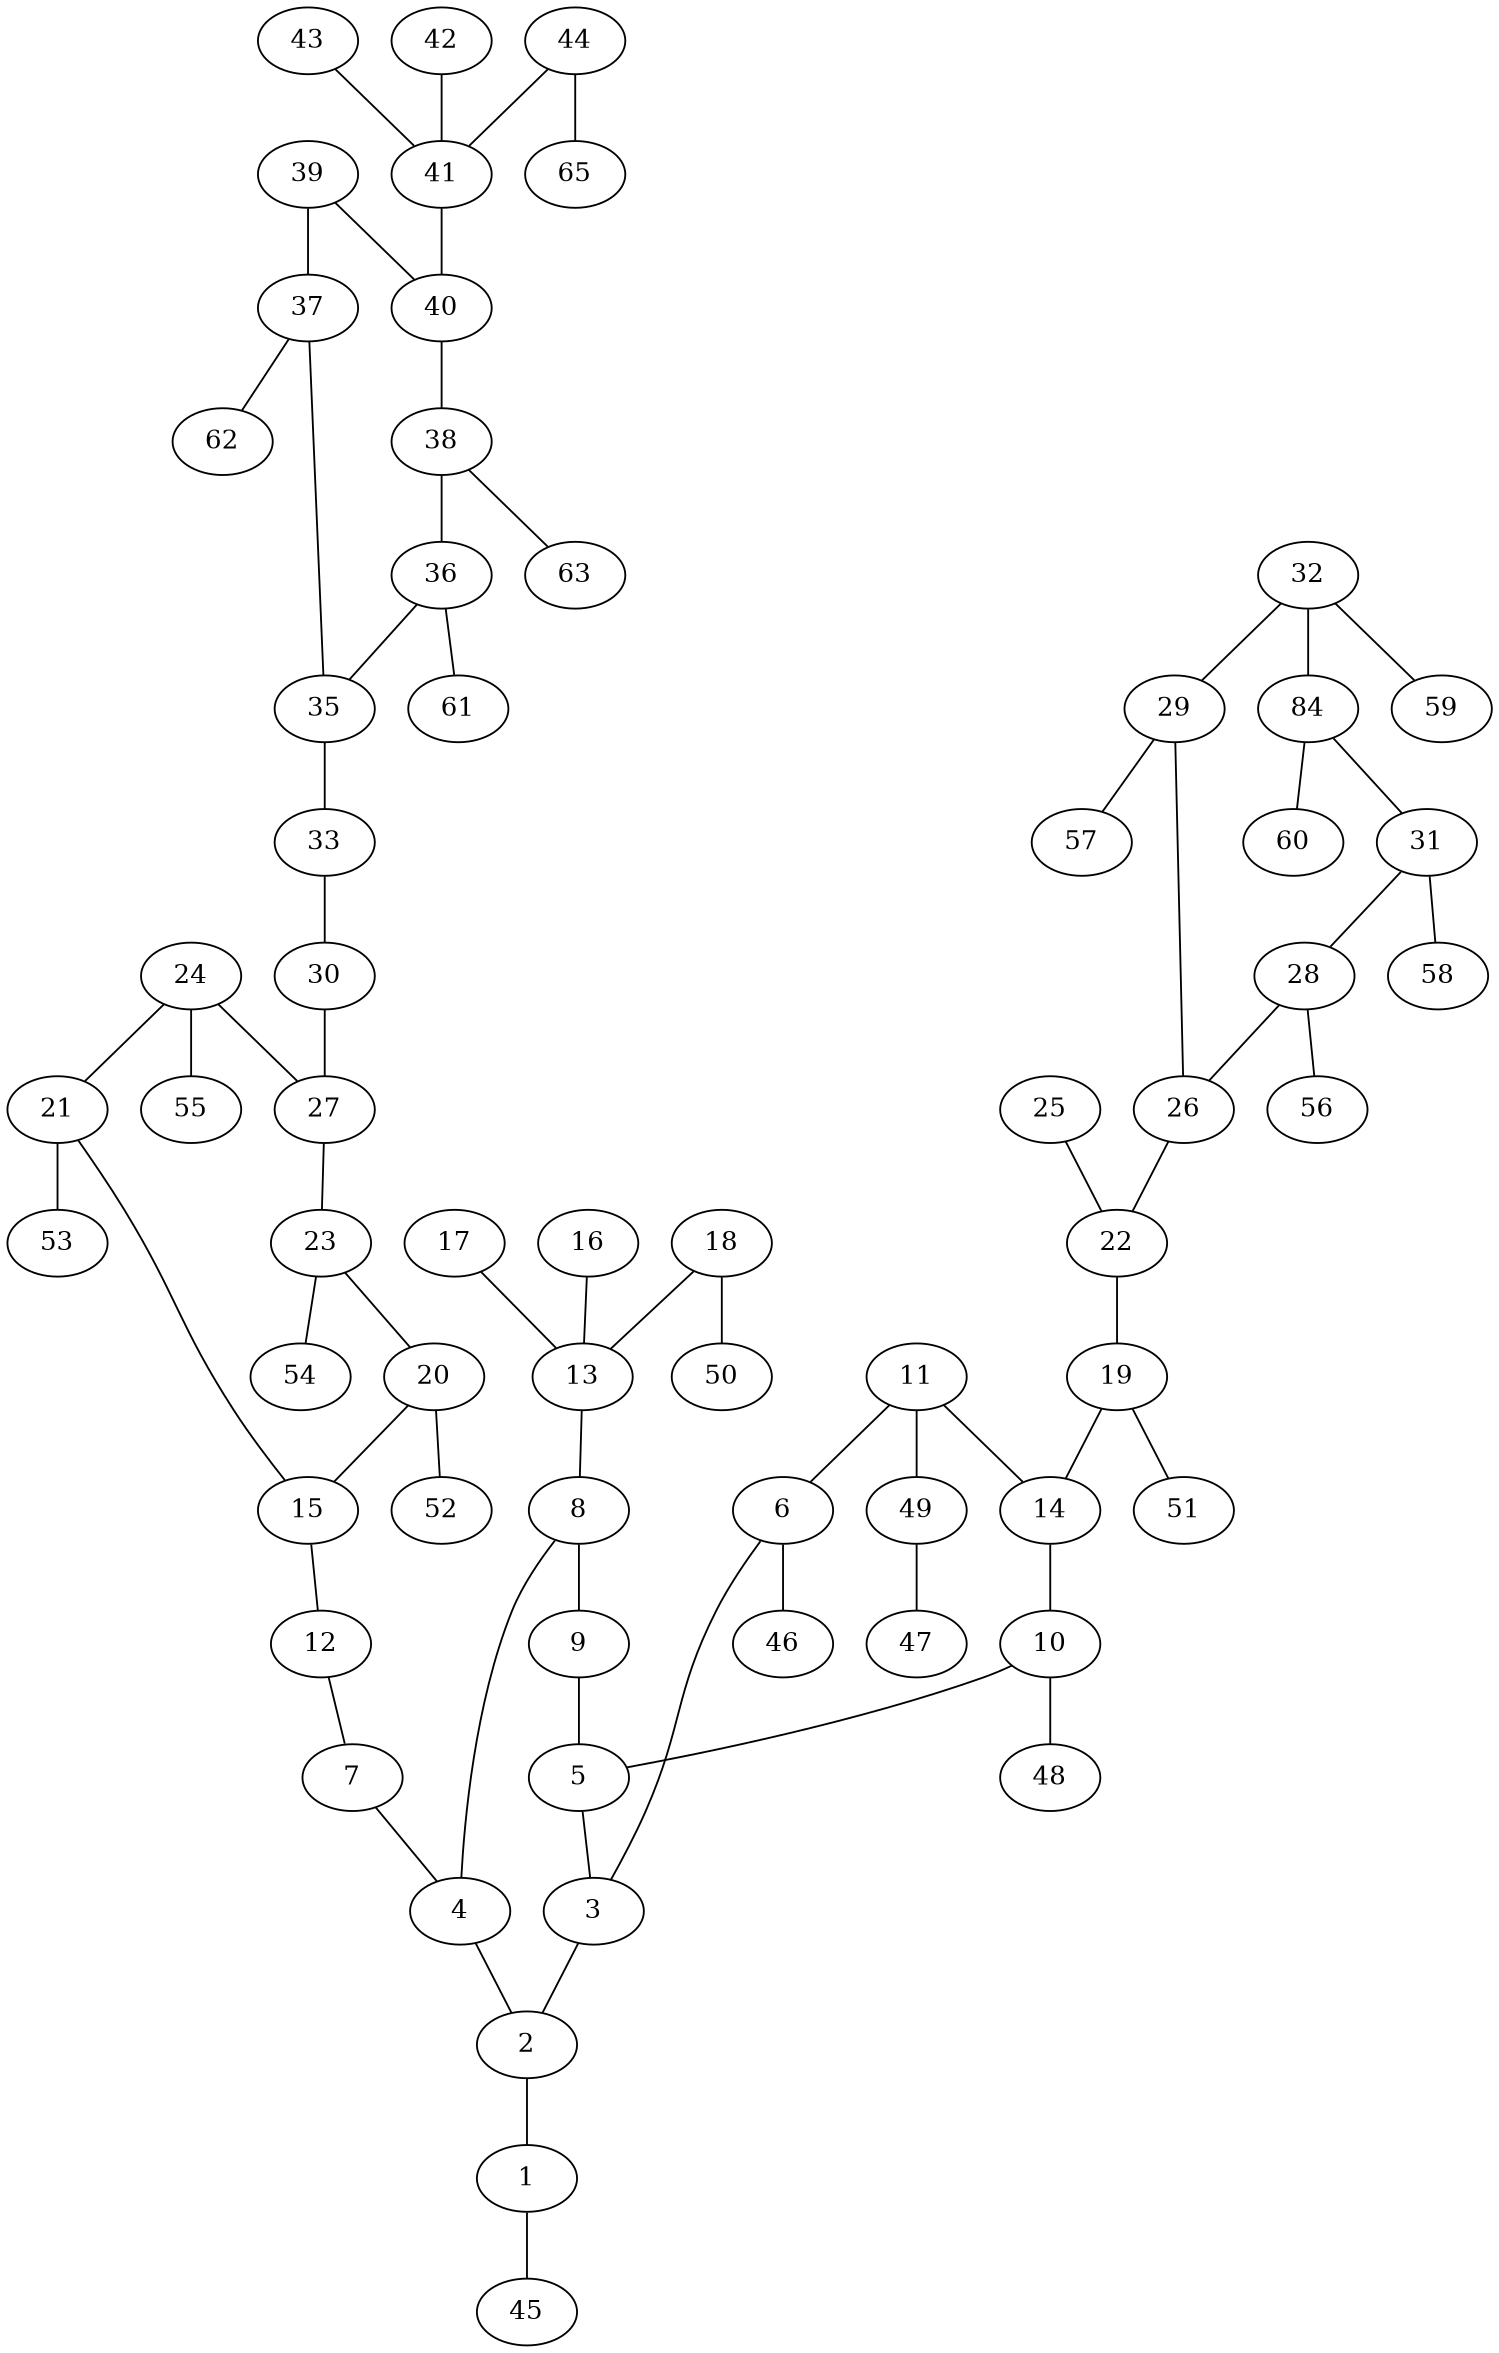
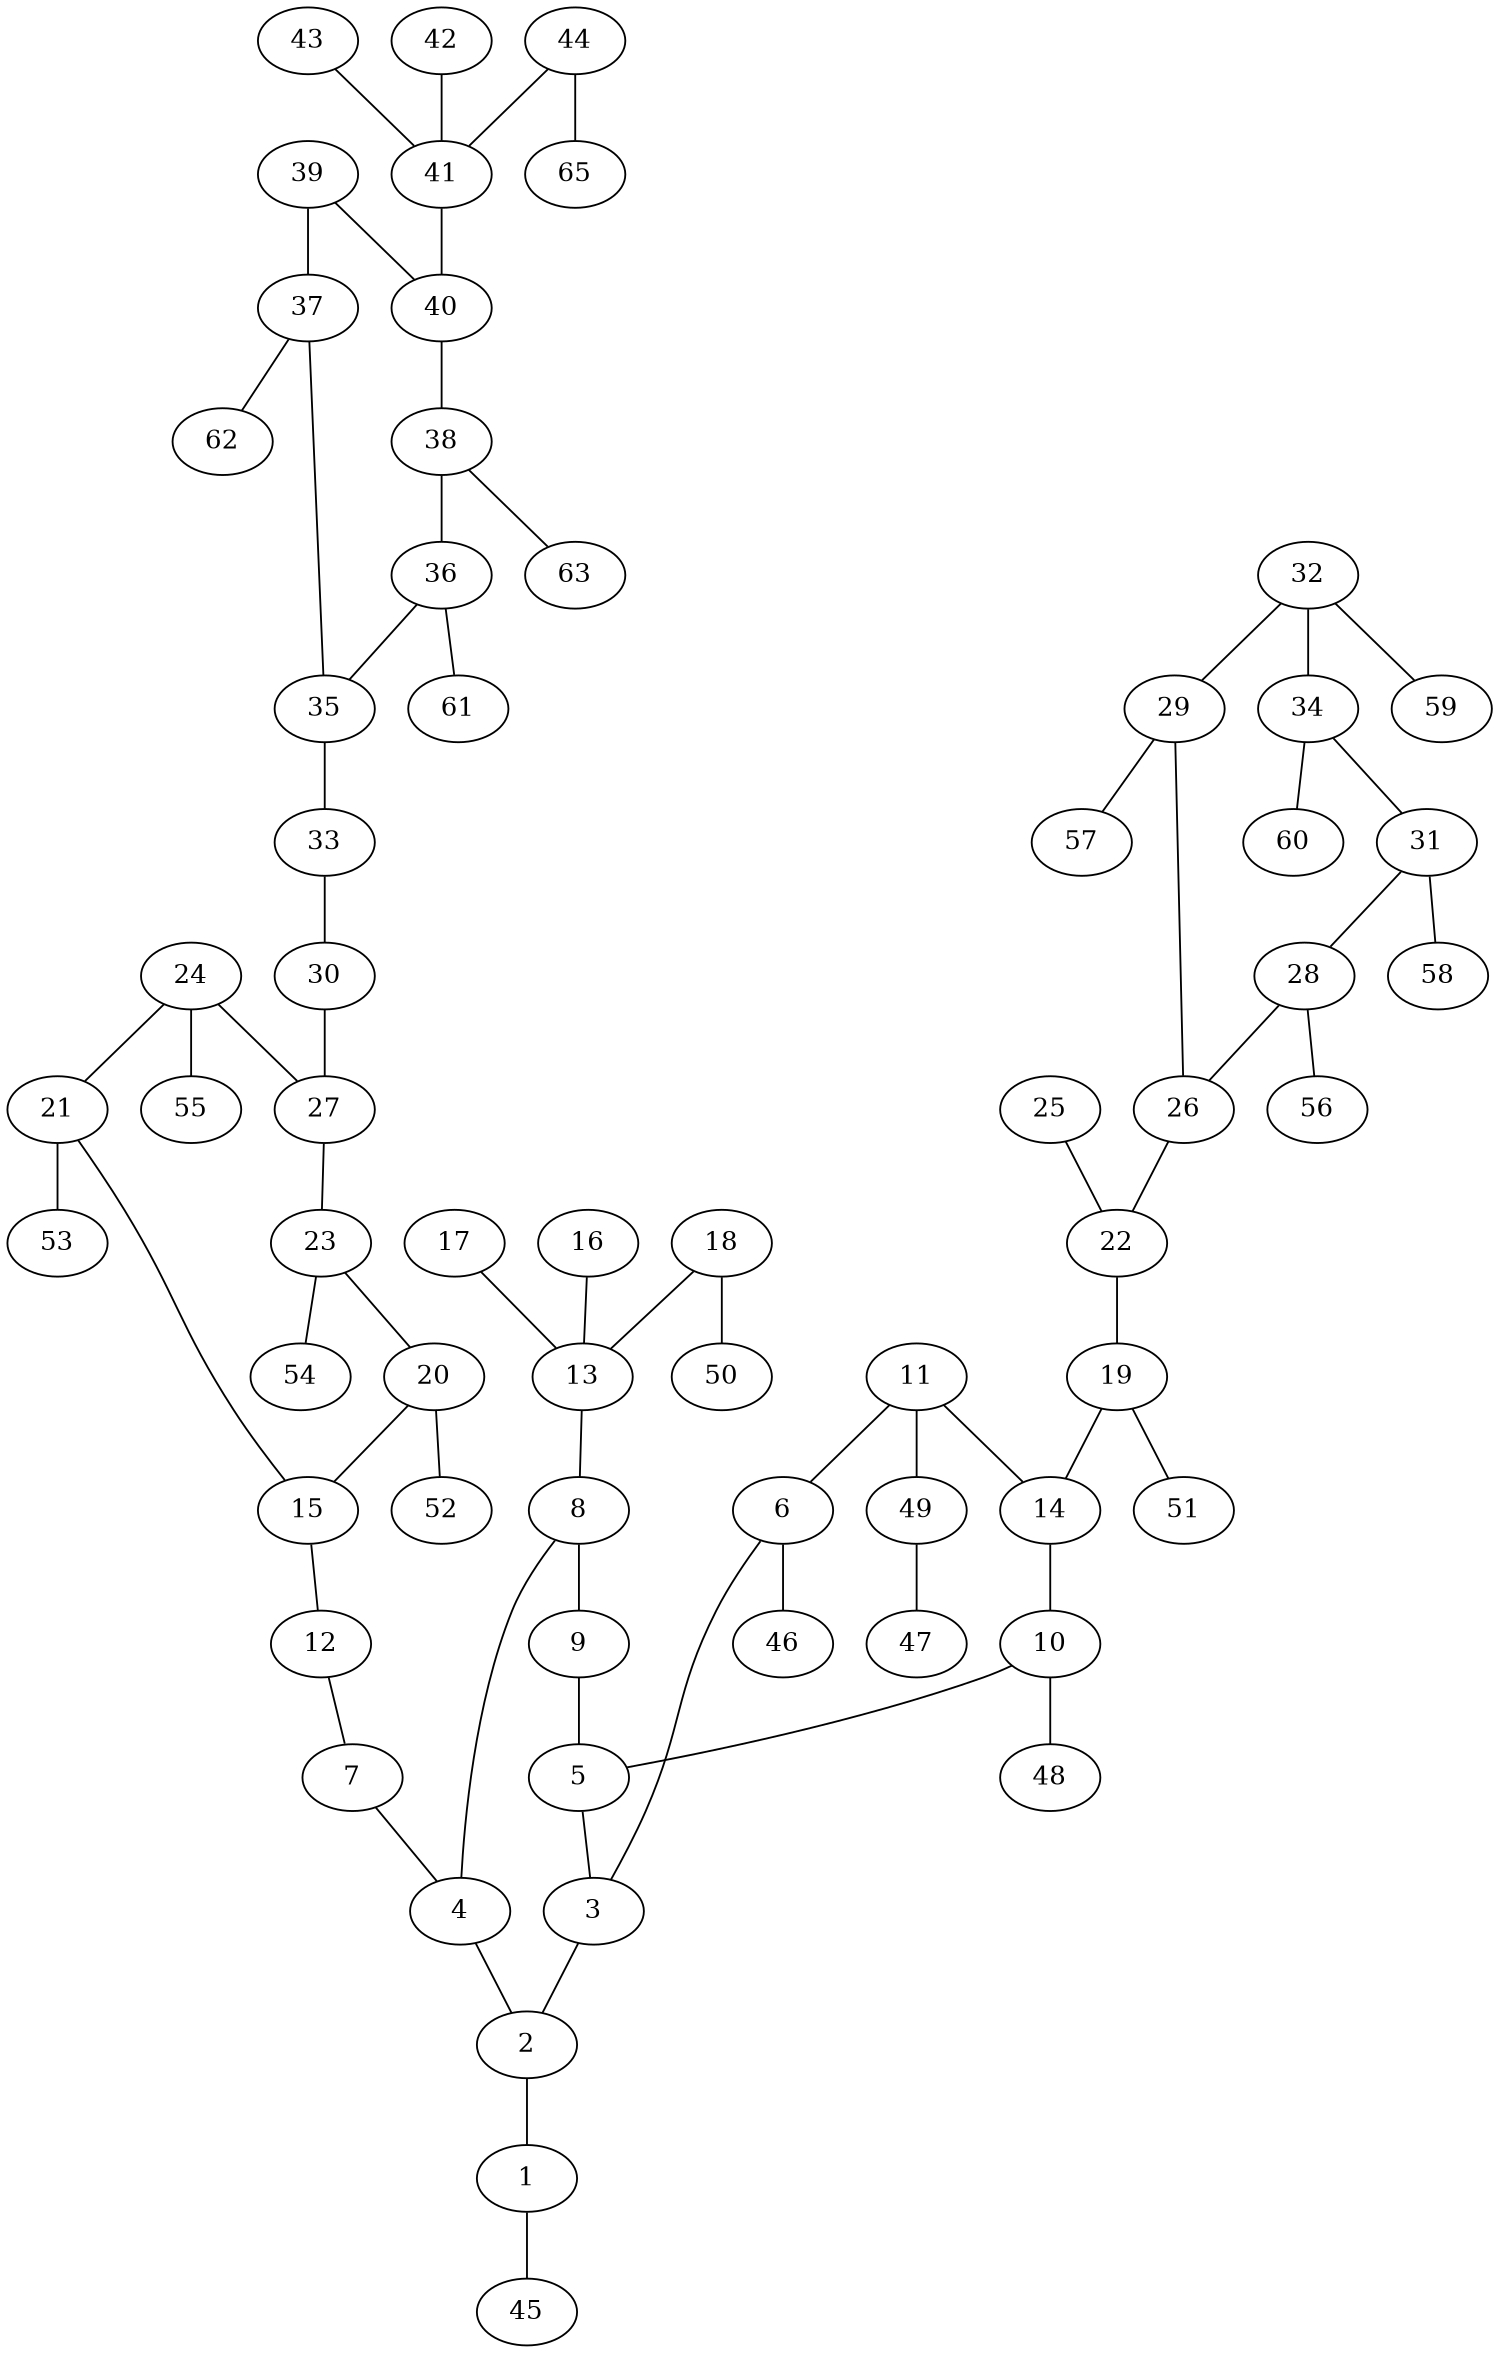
node "84": label "84" -> "34"
